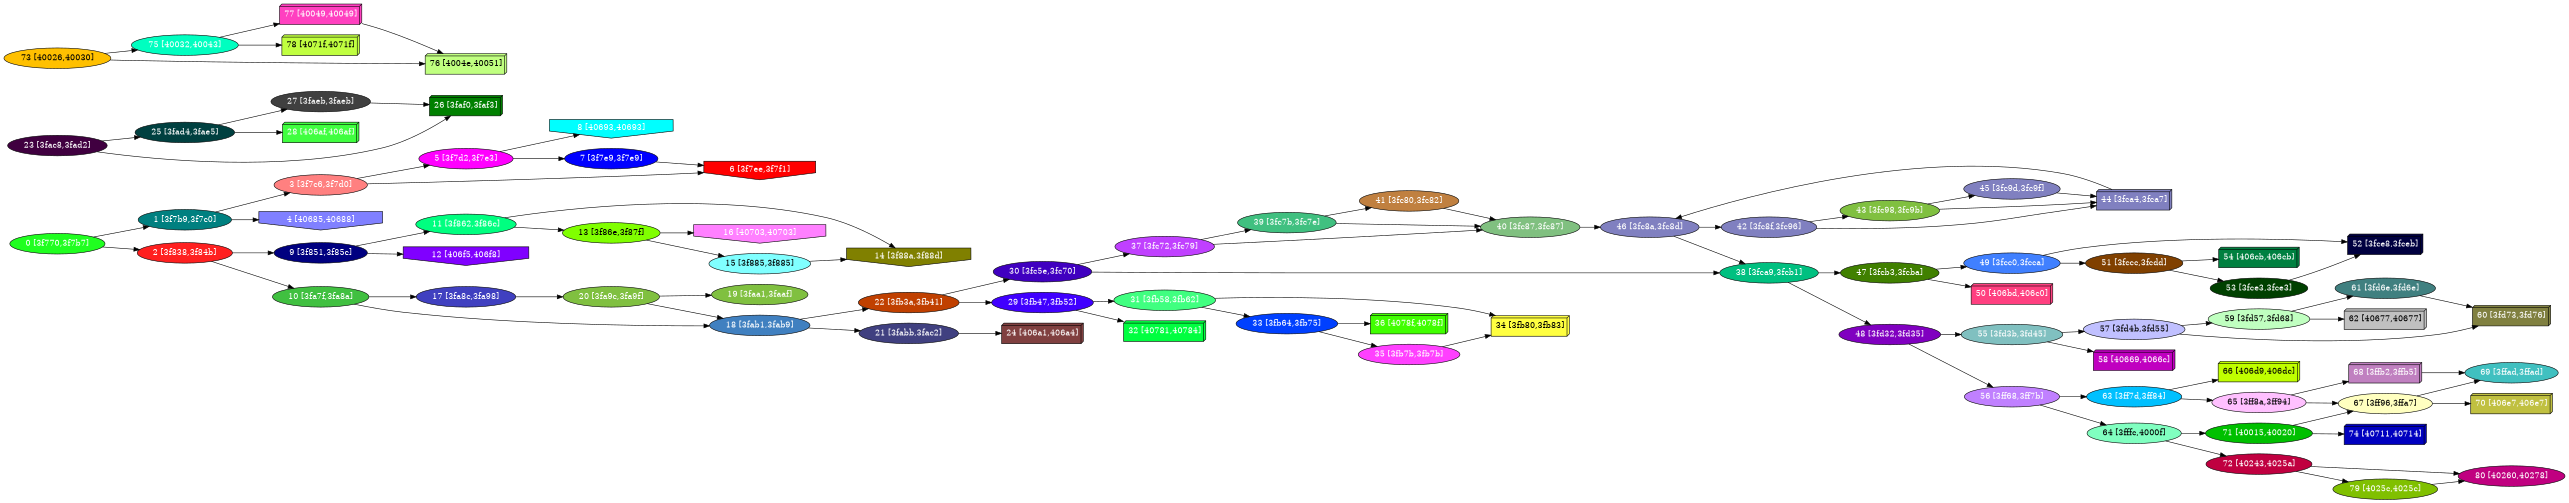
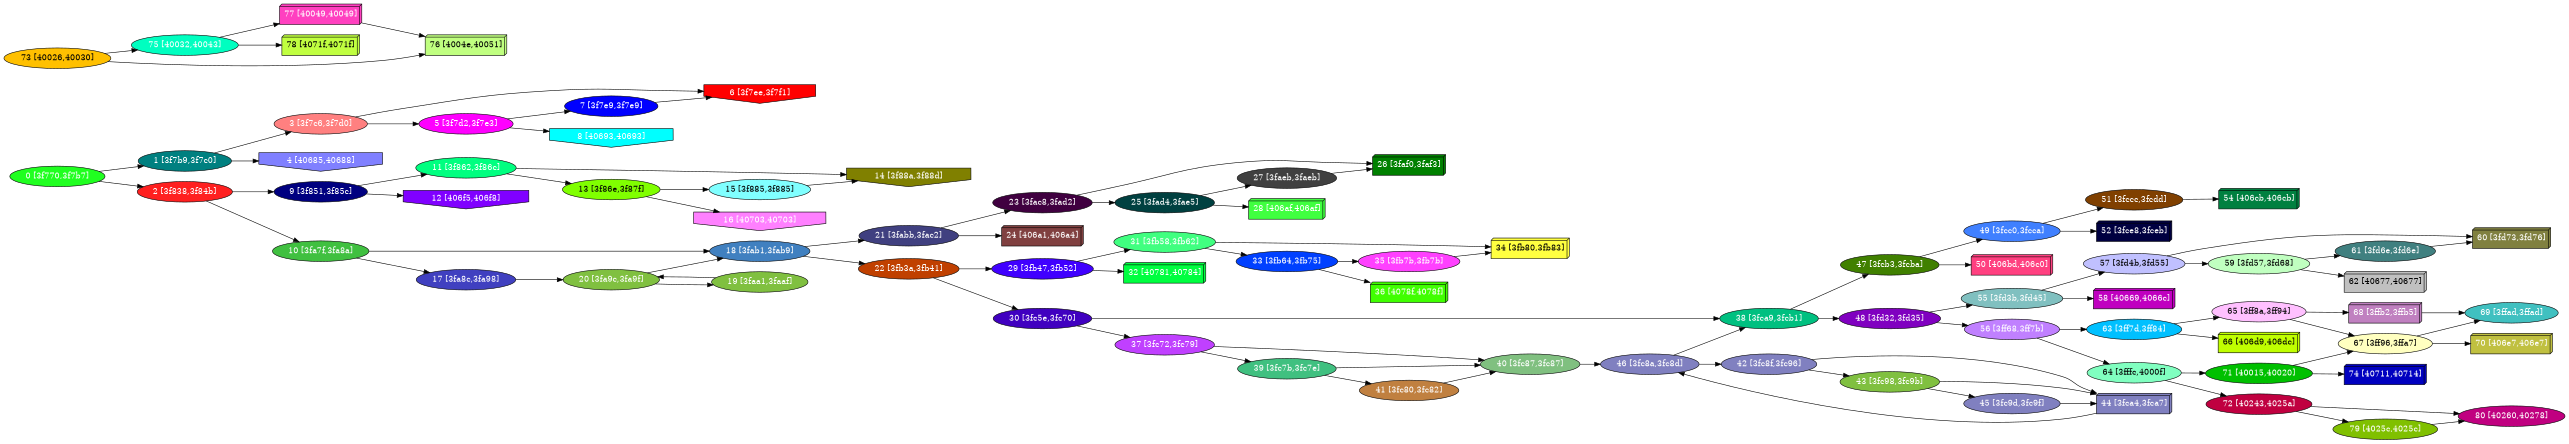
edge "21 [3fabb,3fac2]" -> "23 [3fac8,3fad2]": added
edge "19 [3faa1,3faaf]" -> "20 [3fa9c,3fa9f]": added
node "53 [3fce3,3fce3]": removed
